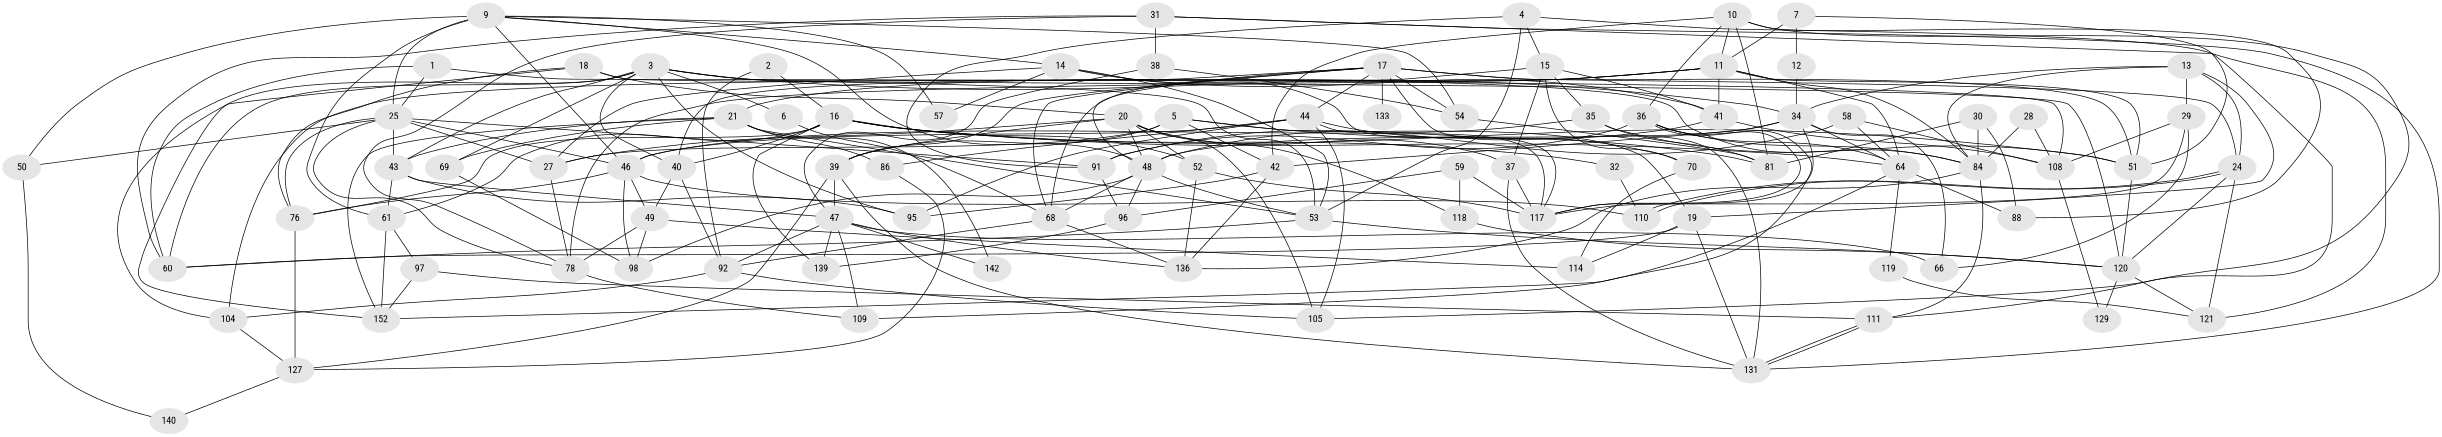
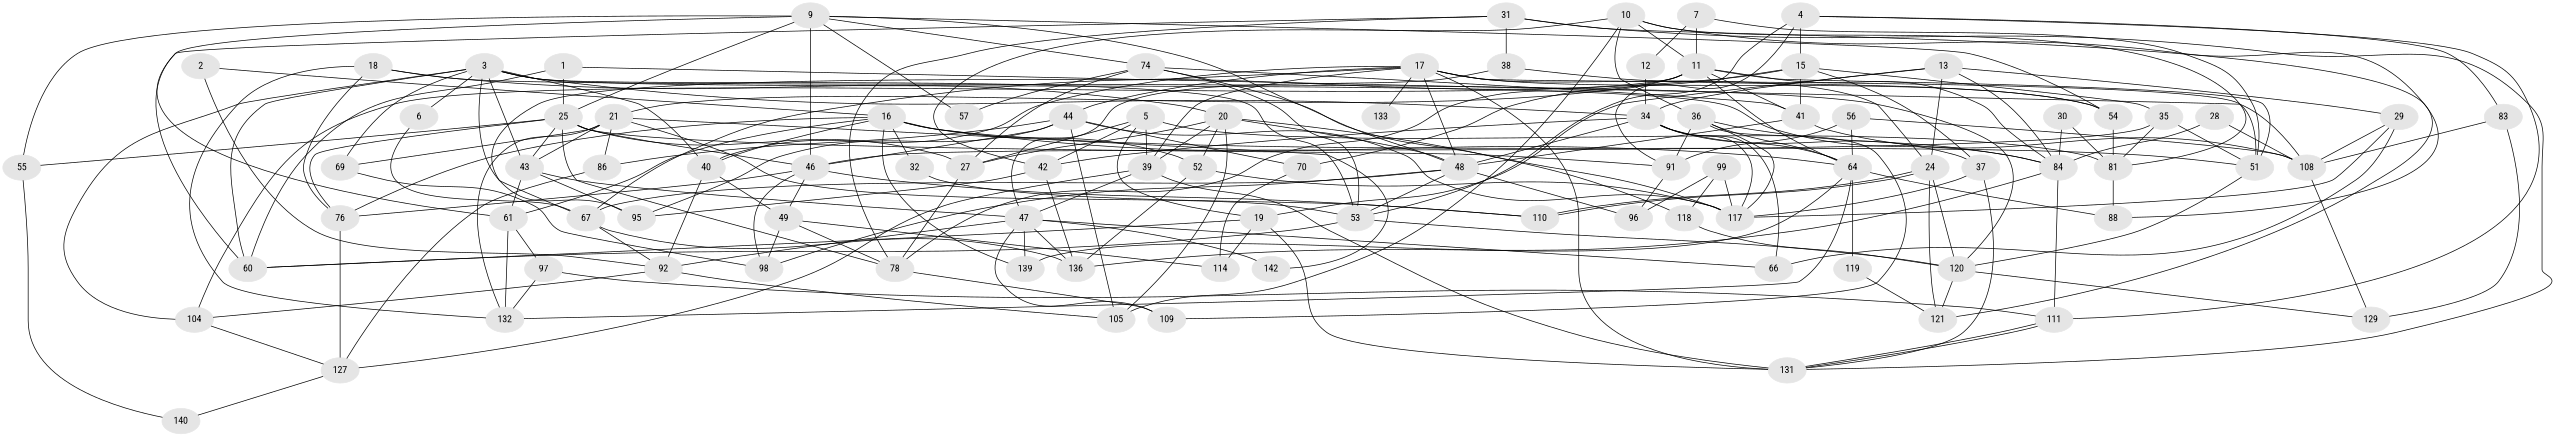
node "14": label "14" -> "74"
node "58": label "58" -> "56"
node "83": added
edge "20" -- "37": now "34" -- "37"
edge "30" -- "88": now "81" -- "88"
node "50": label "50" -> "55"
node "59": label "59" -> "99"
node "68": label "68" -> "67"
edge "96" -- "139": now "64" -- "139"
node "152": label "152" -> "132"
